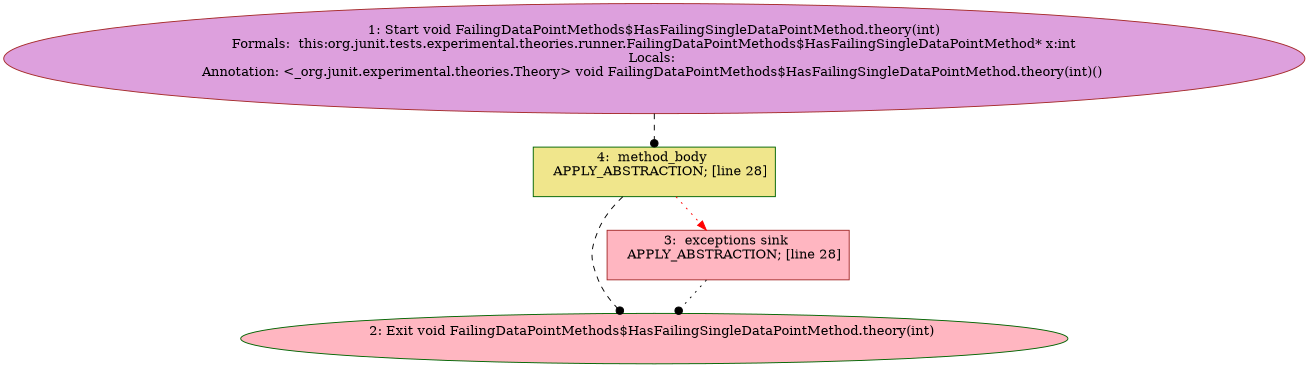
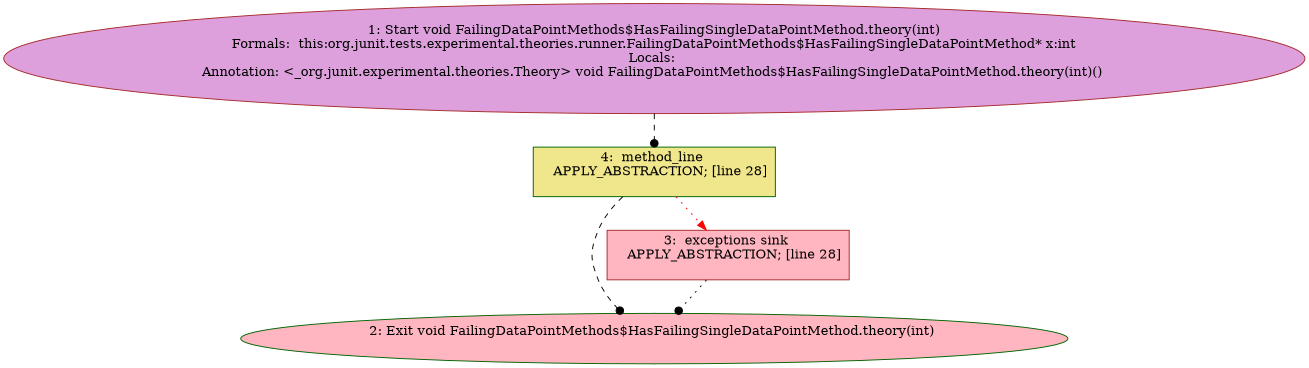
node "4:  method_body APPLY_ABSTRACTION; [line 28]": label "4:  method_body APPLY_ABSTRACTION; [line 28]" -> "4:  method_line APPLY_ABSTRACTION; [line 28]"
